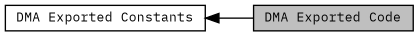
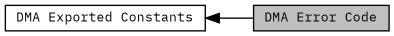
node "DMA Exported Code": label "DMA Exported Code" -> "DMA Error Code"
